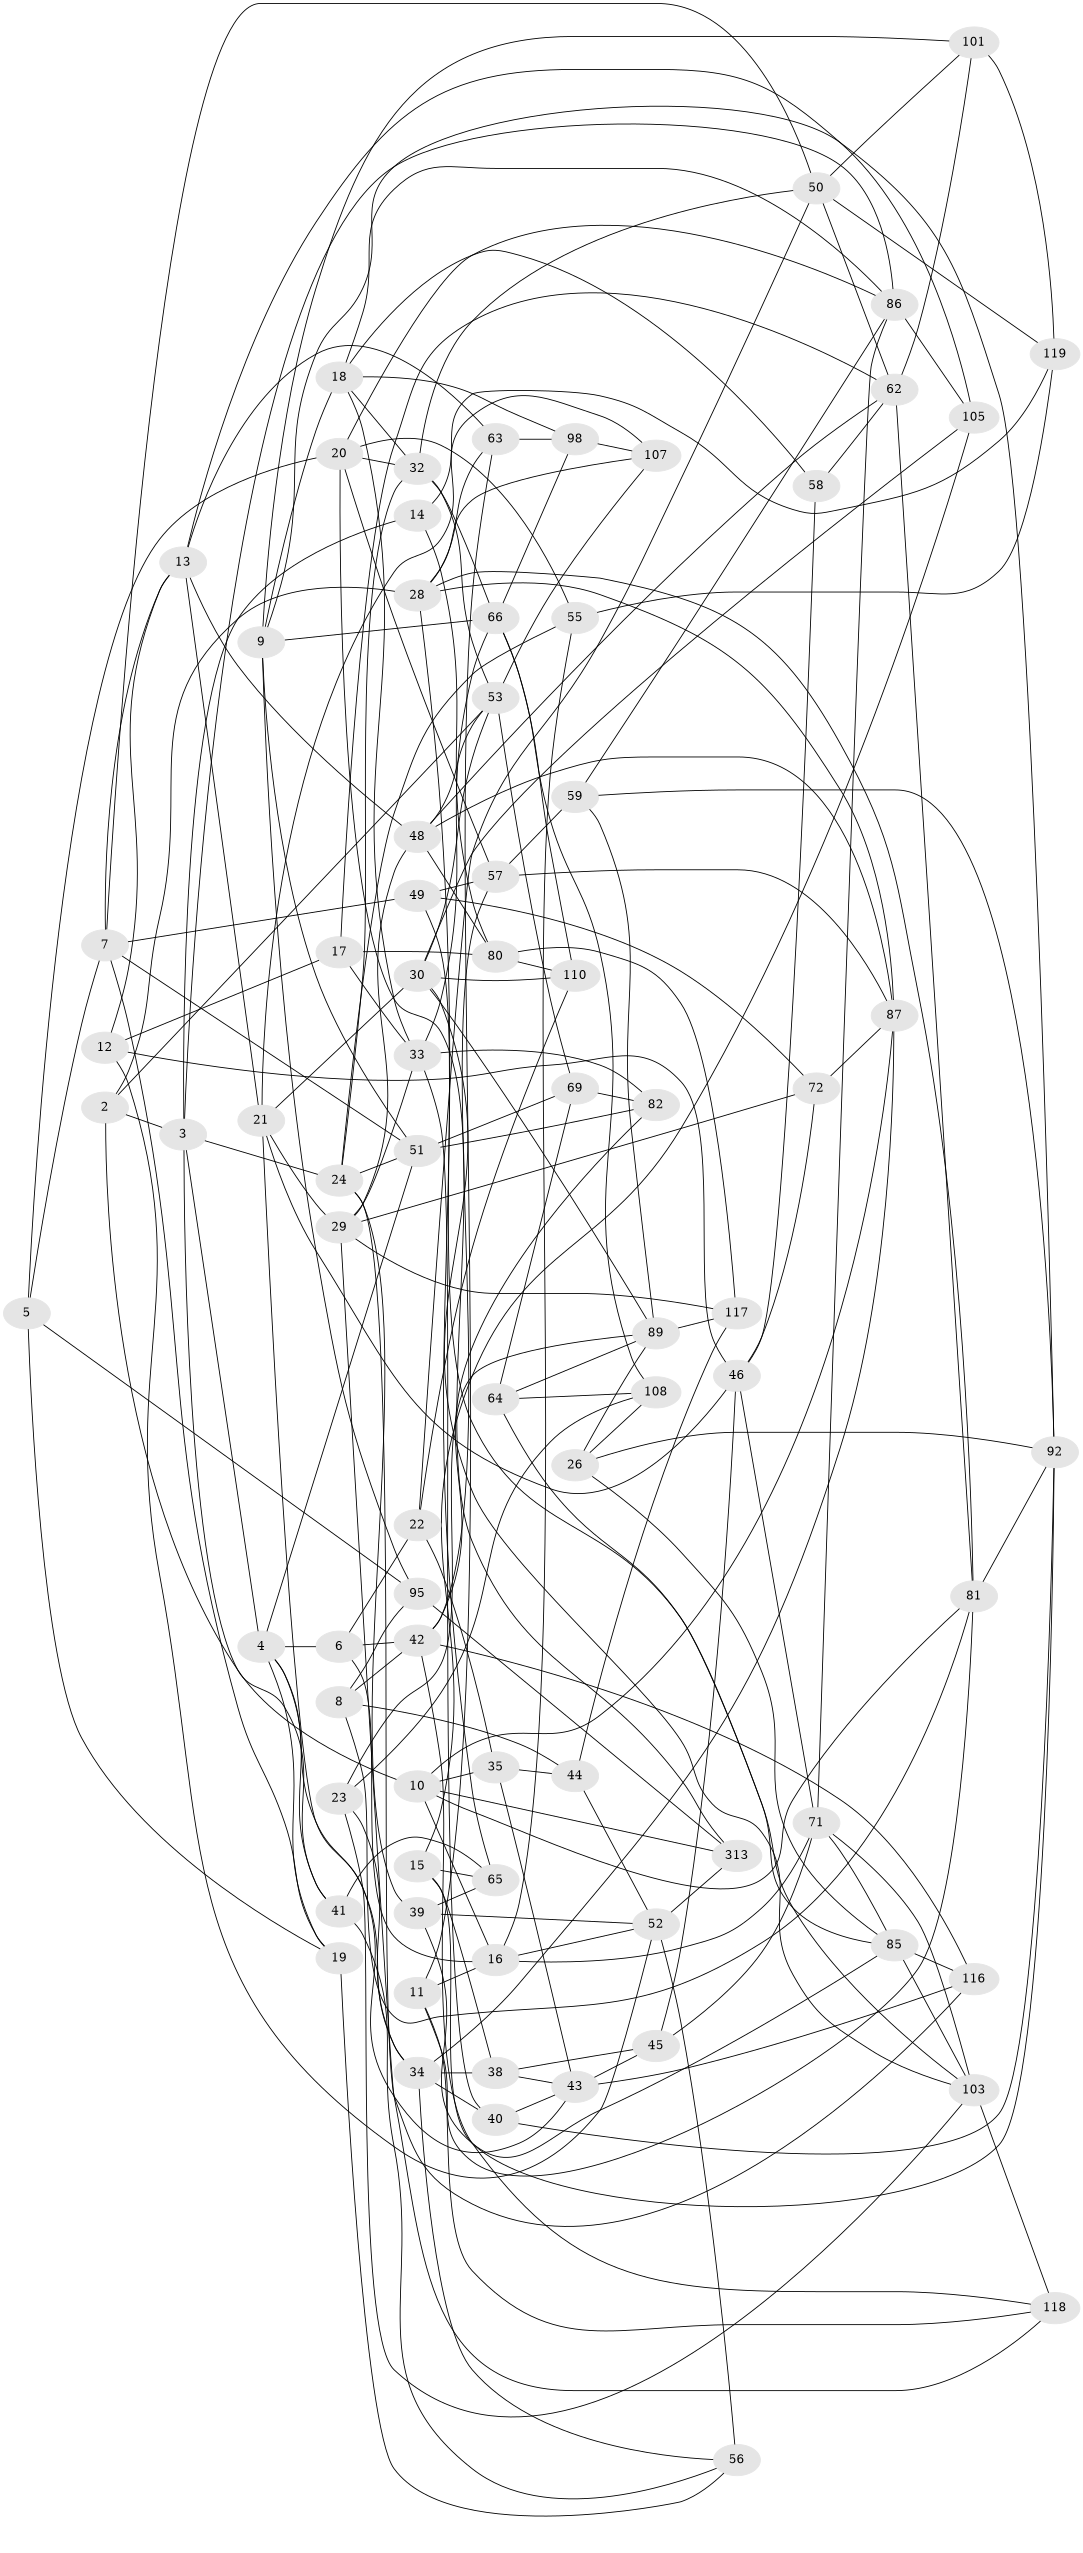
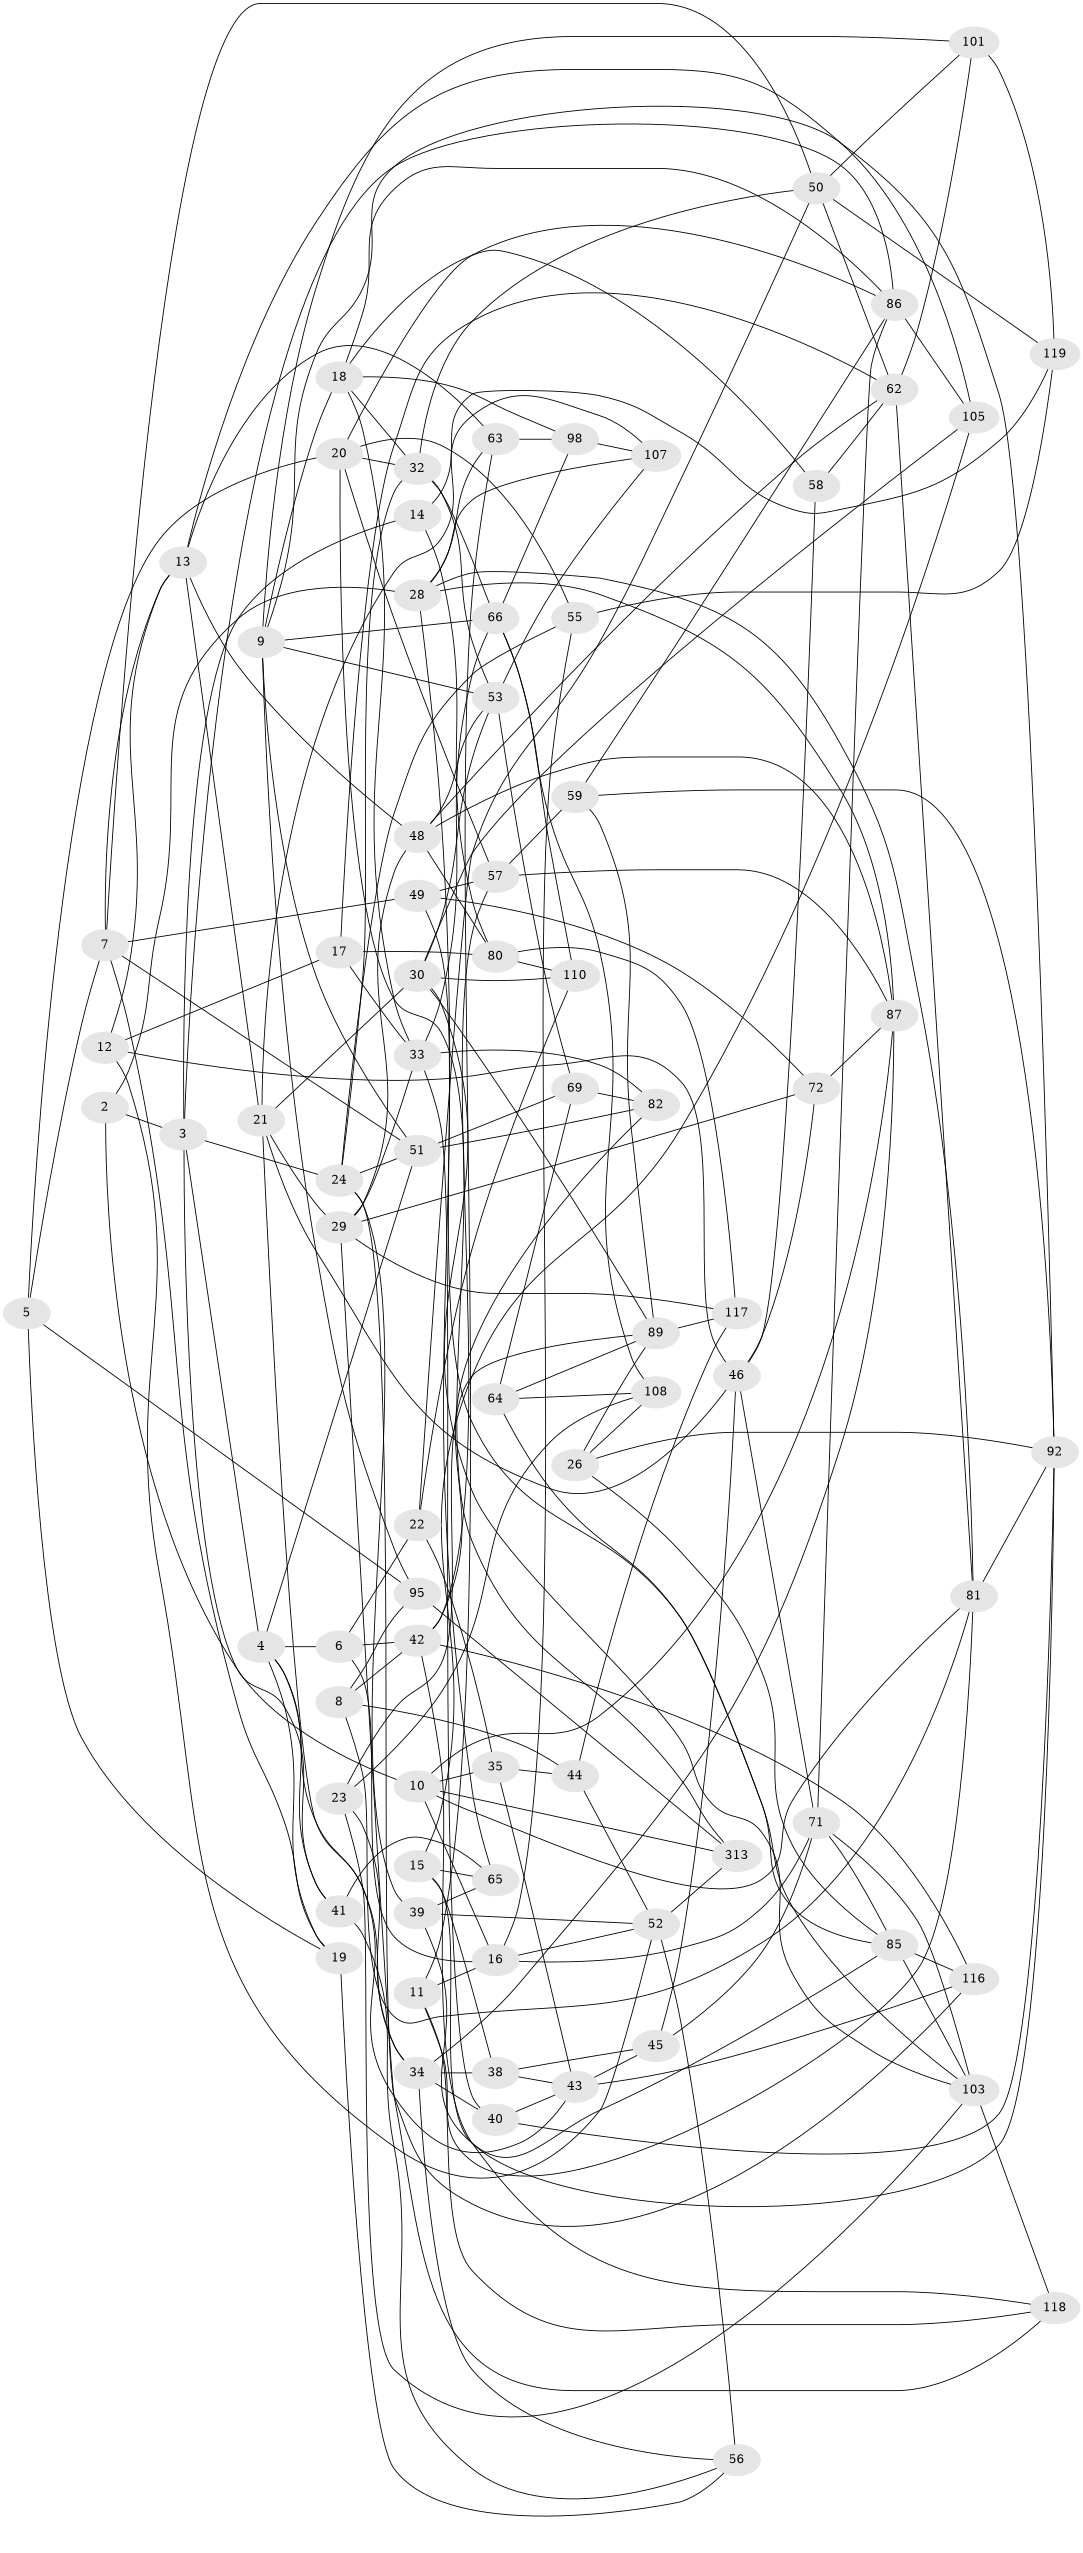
edge "53" -- "2": now "53" -- "9"
